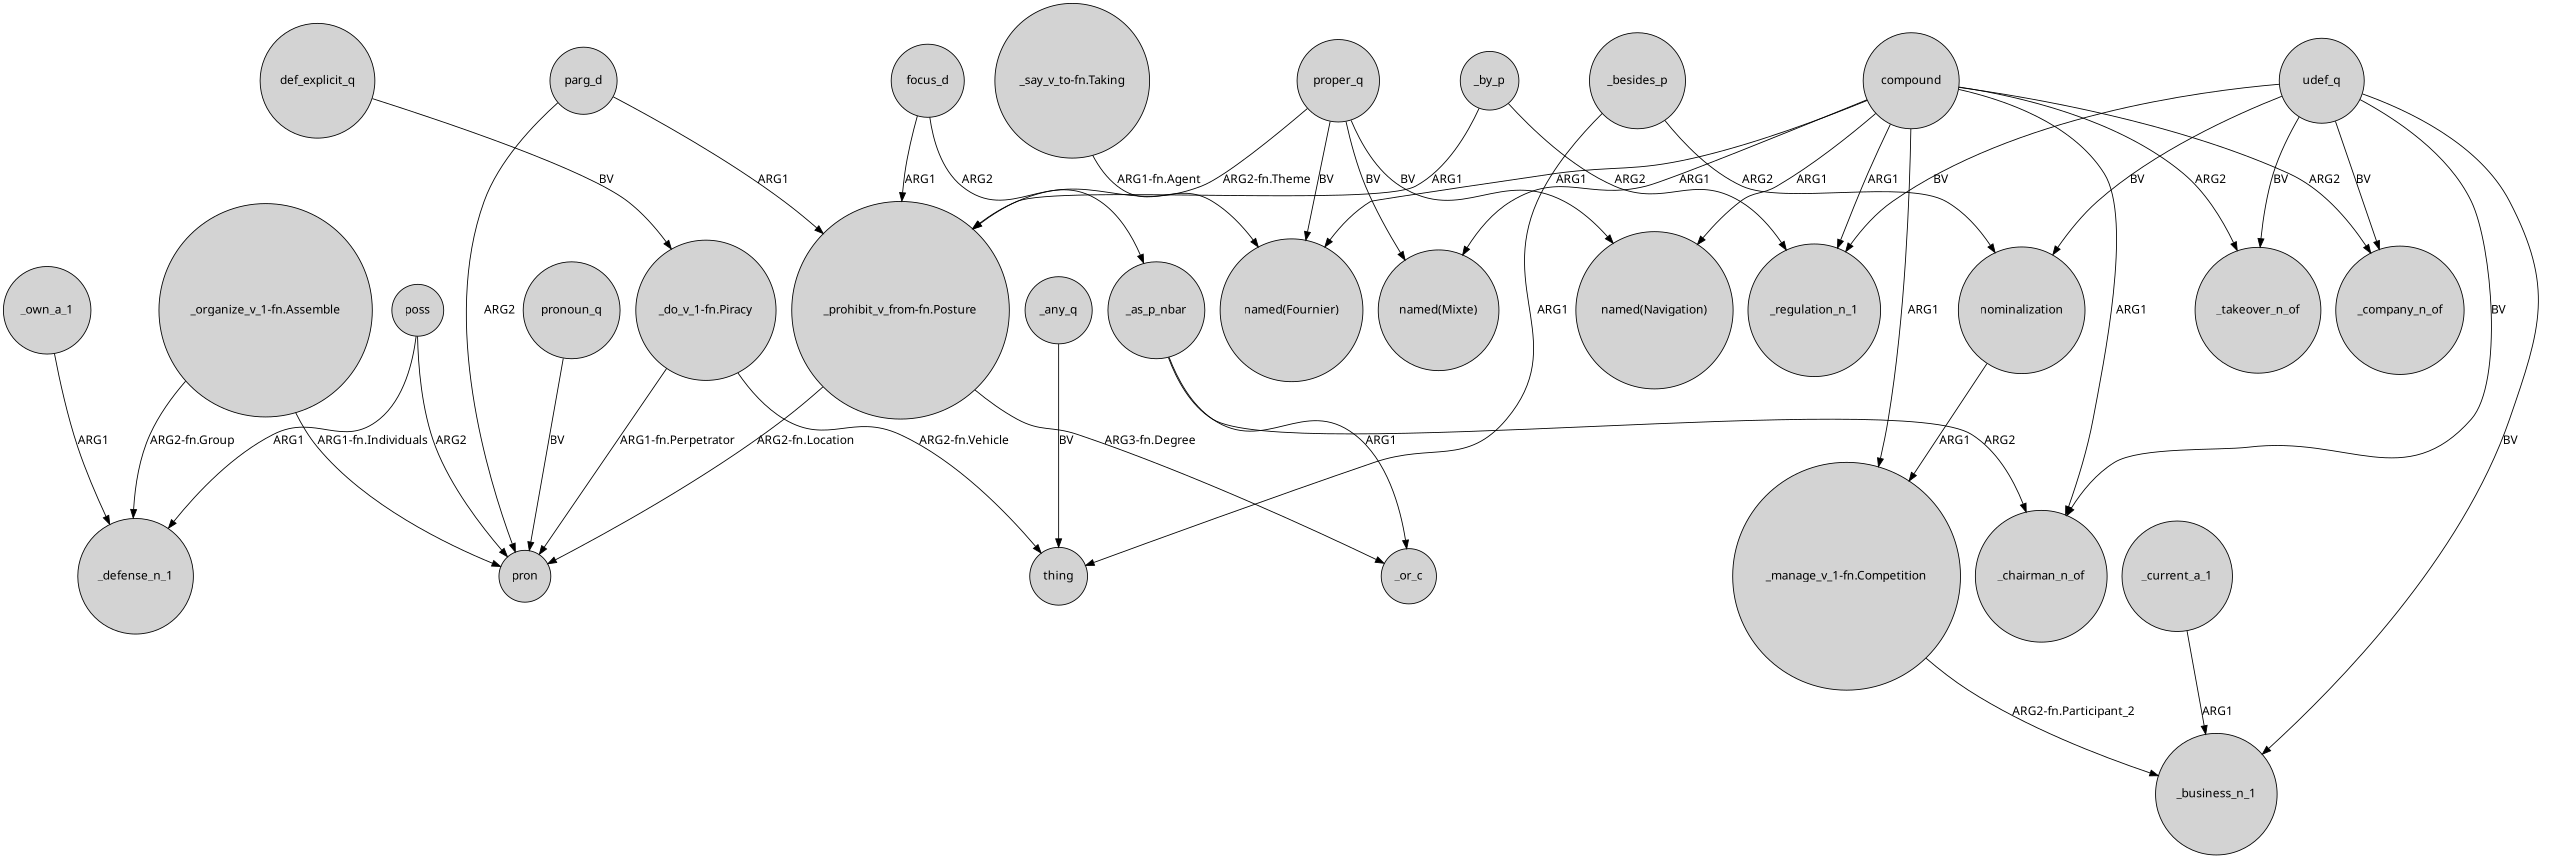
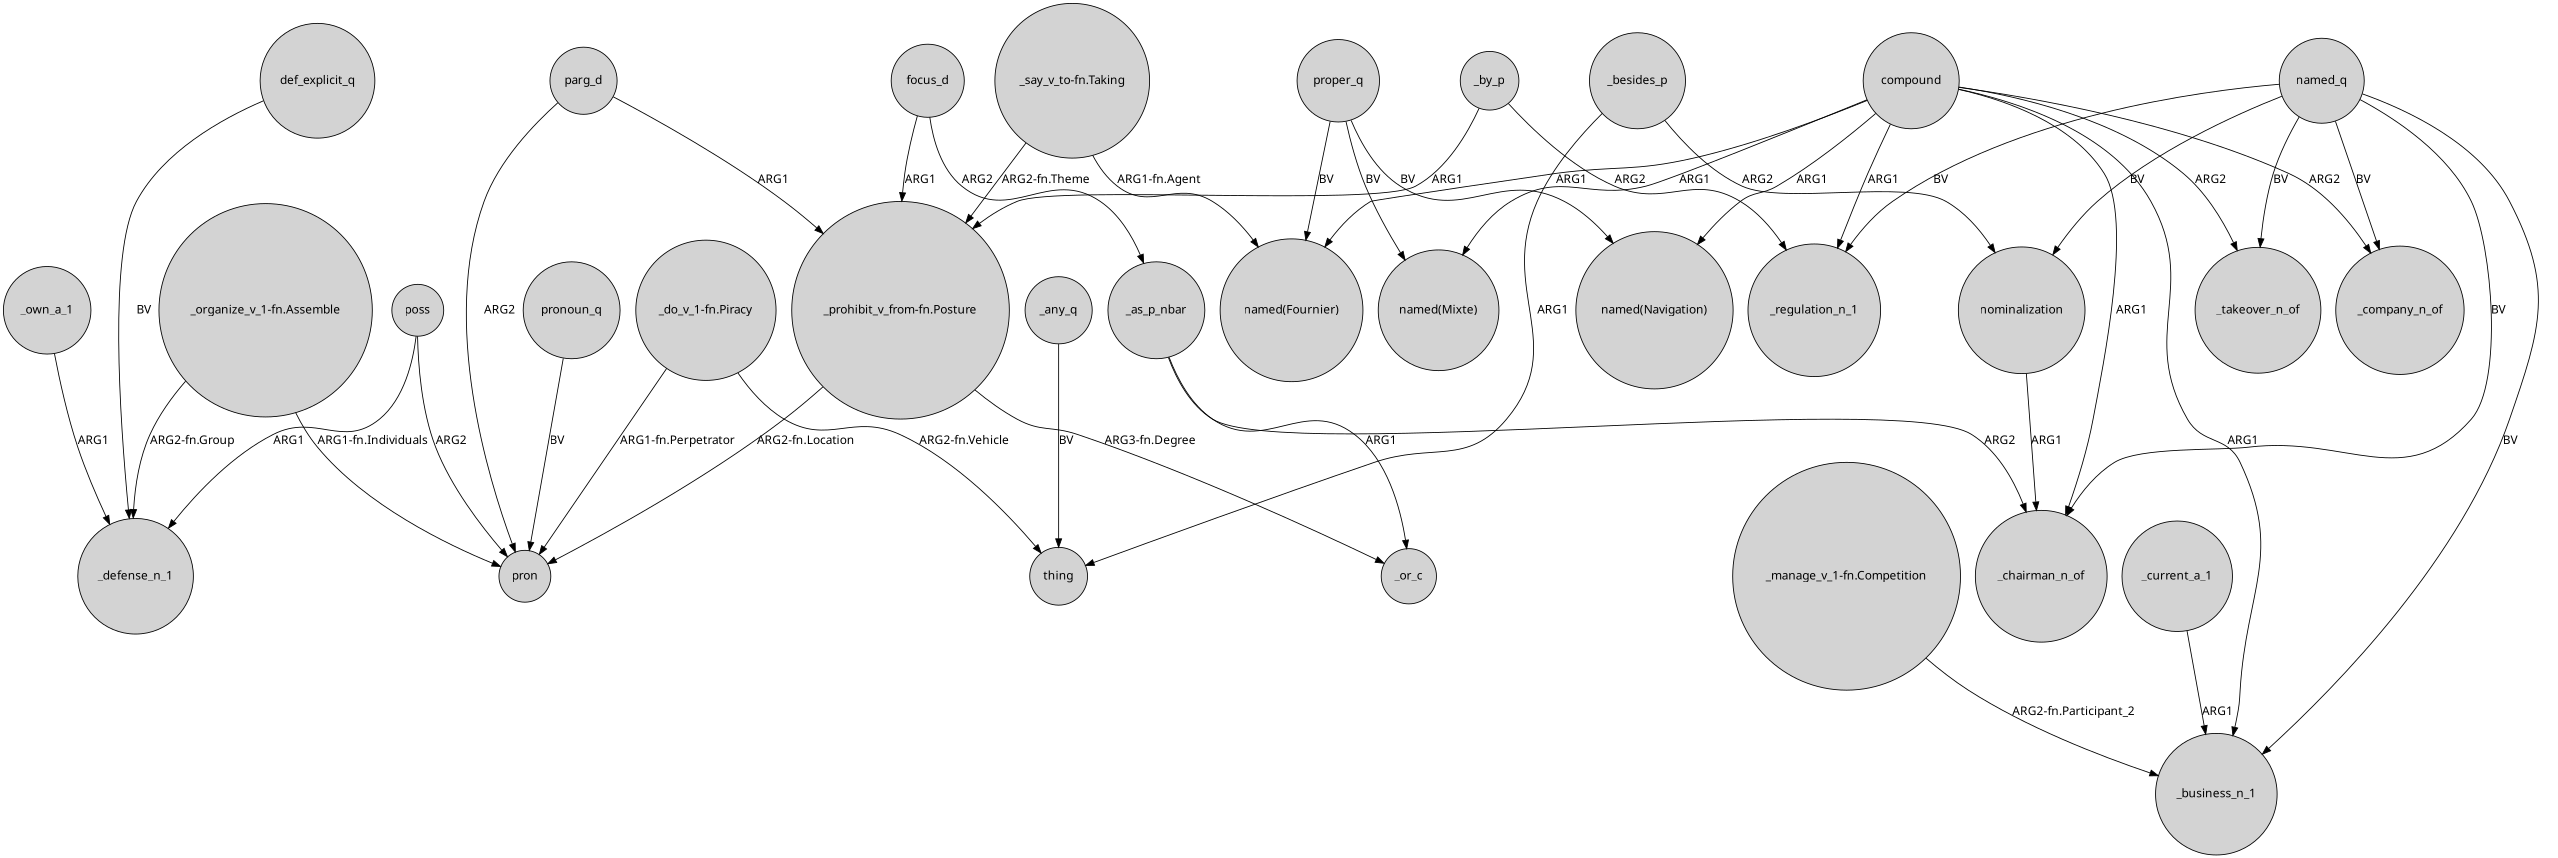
node "udef_q": label "udef_q" -> "named_q"
edge "def_explicit_q" -> "_do_v_1-fn.Piracy": now "def_explicit_q" -> "_defense_n_1"
edge "proper_q" -> "_prohibit_v_from-fn.Posture": now "_say_v_to-fn.Taking" -> "_prohibit_v_from-fn.Posture"
edge "compound" -> "_manage_v_1-fn.Competition": now "compound" -> "_business_n_1"
edge "nominalization" -> "_manage_v_1-fn.Competition": now "nominalization" -> "_chairman_n_of"
